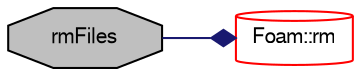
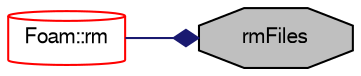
edge "rmFiles" -> "Foam::rm": reversed
